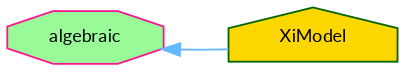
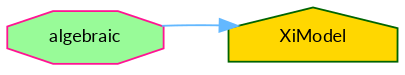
edge "XiModel" -> "algebraic": reversed
